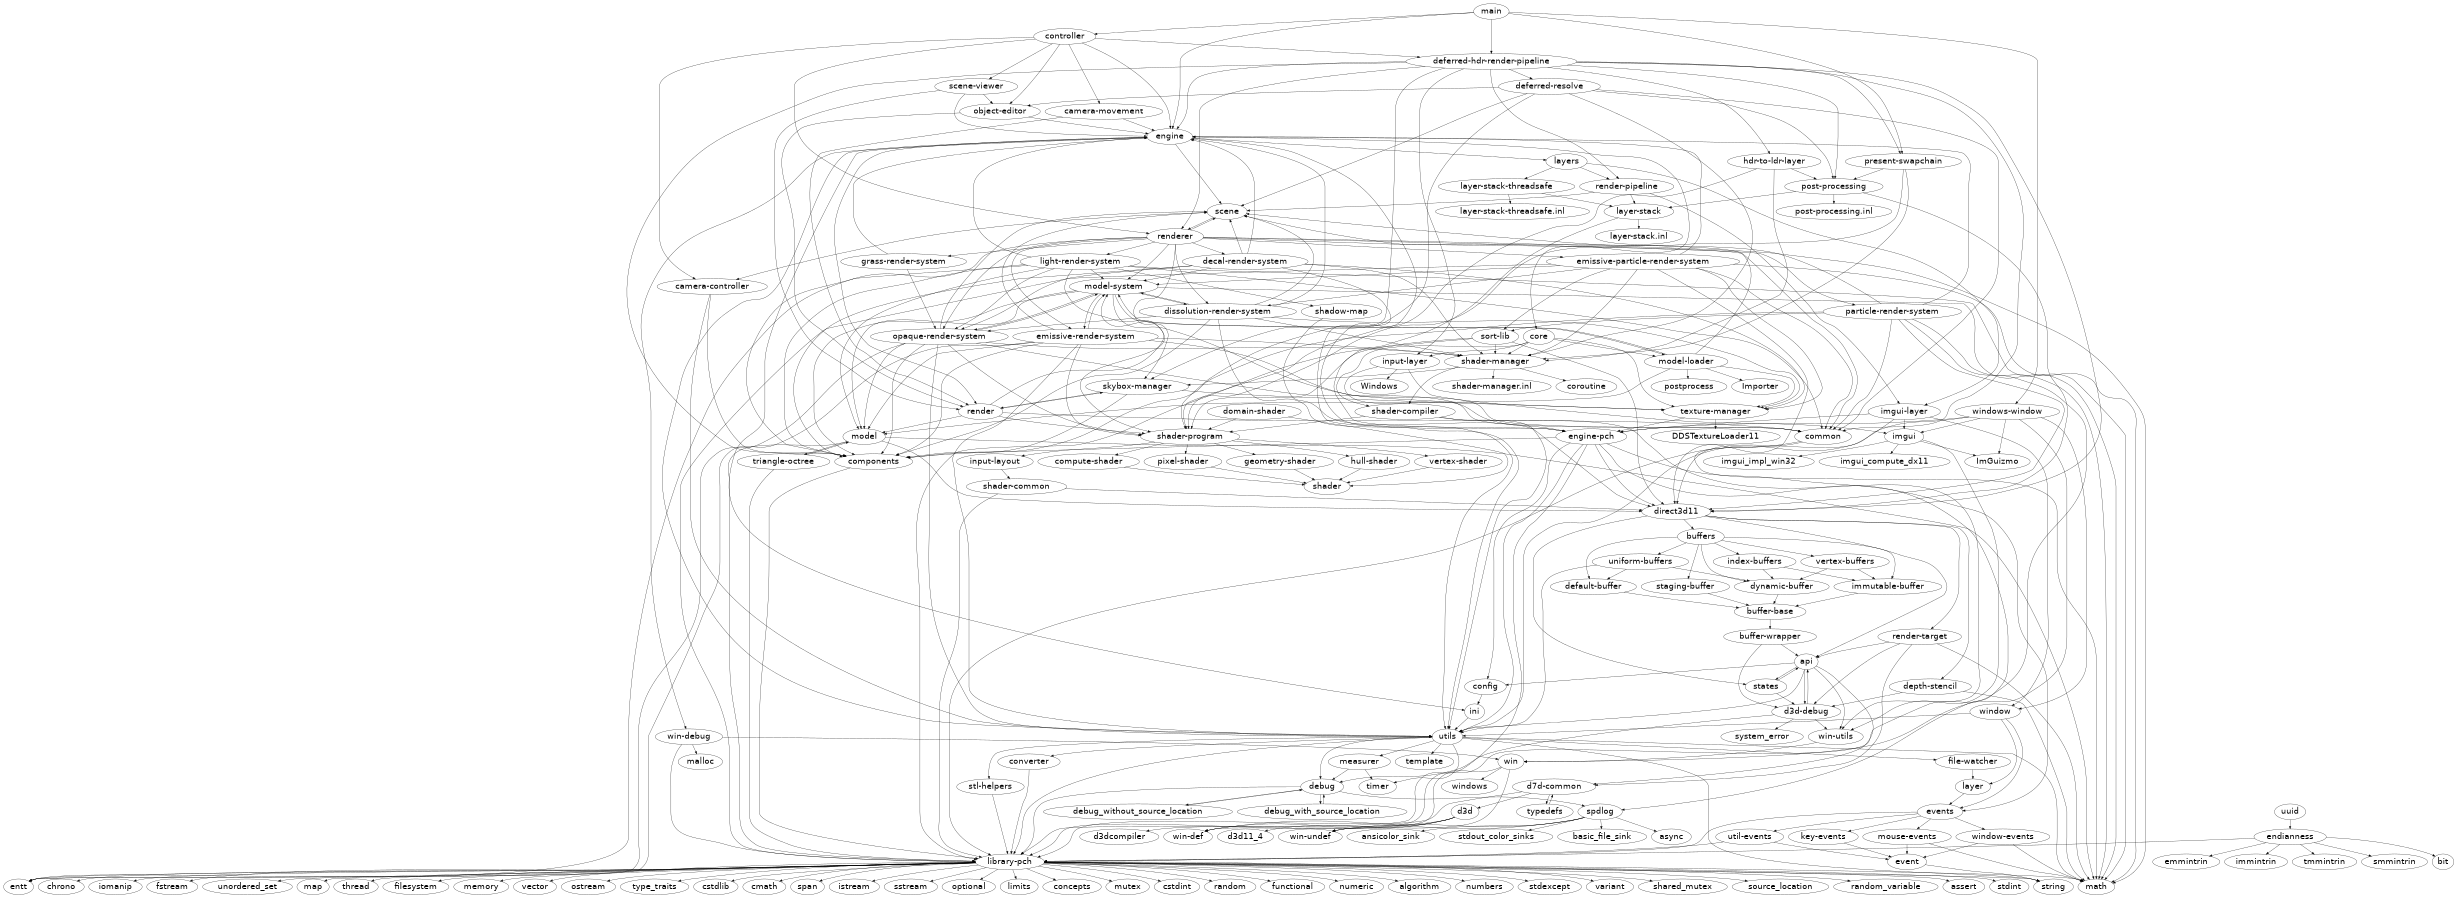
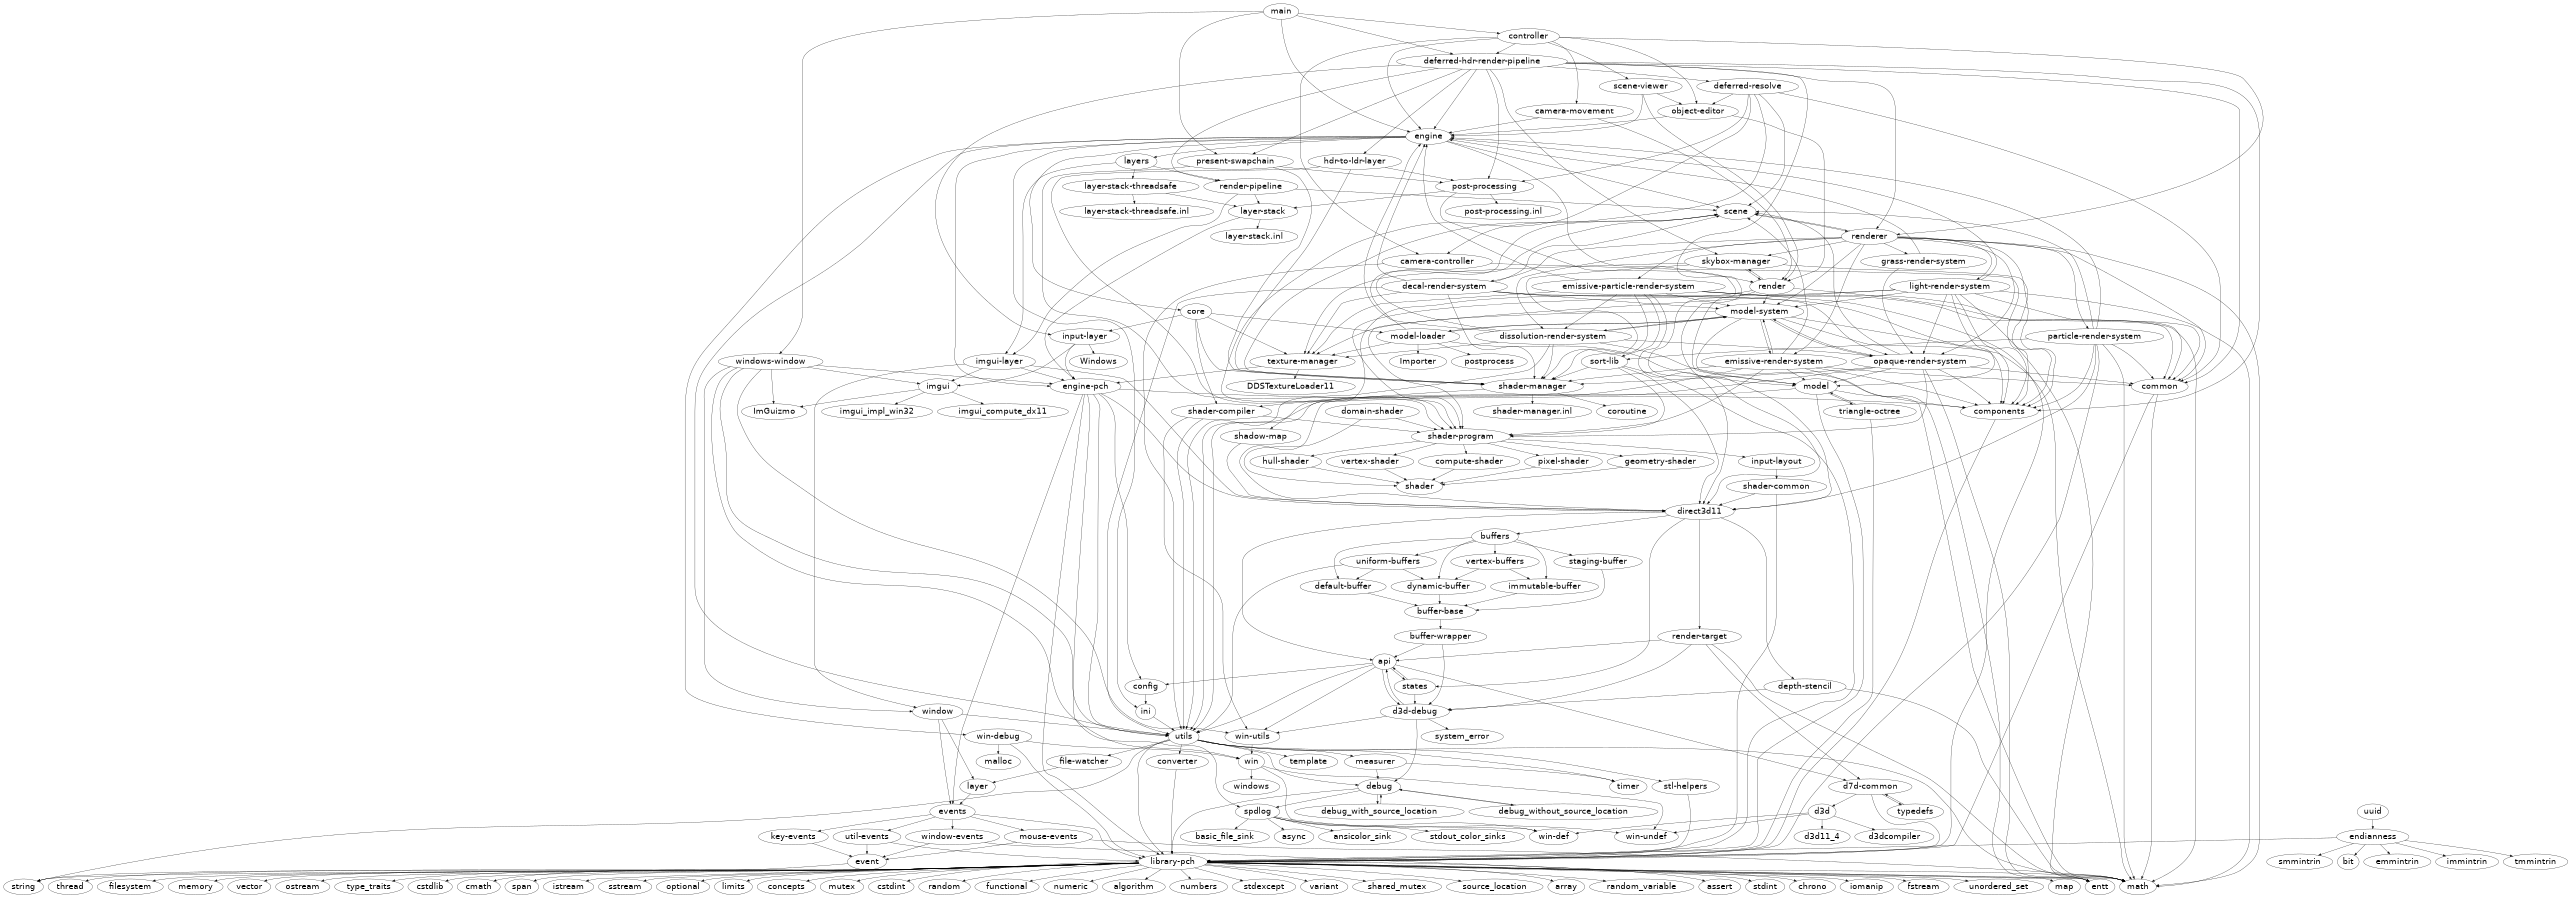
edge "shader-manager" -> "skybox-manager": reversed
node "index-buffers": removed
edge "imgui" -> "win-utils": now "windows-window" -> "win-utils"
node "array": added
